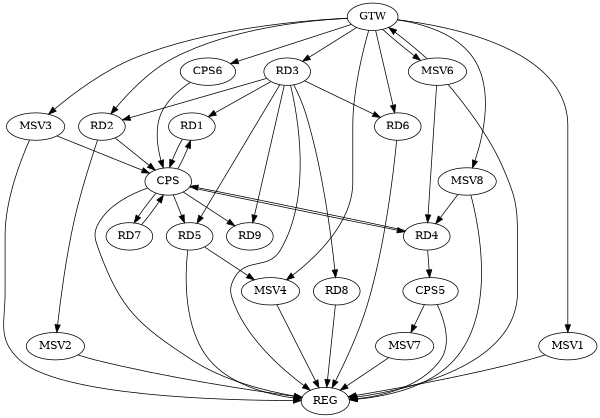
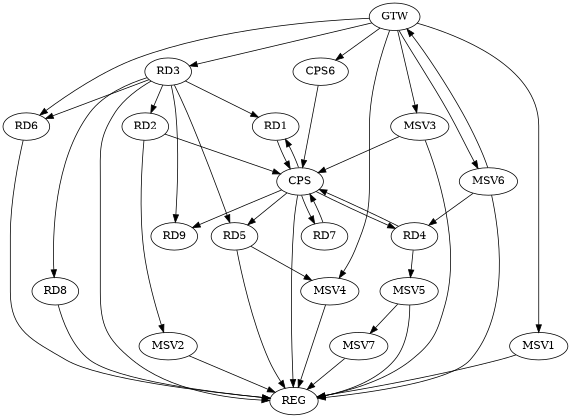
edge "GTW" -> "RD2": removed
node "MSV8": removed
node "CPS5": label "CPS5" -> "MSV5"
